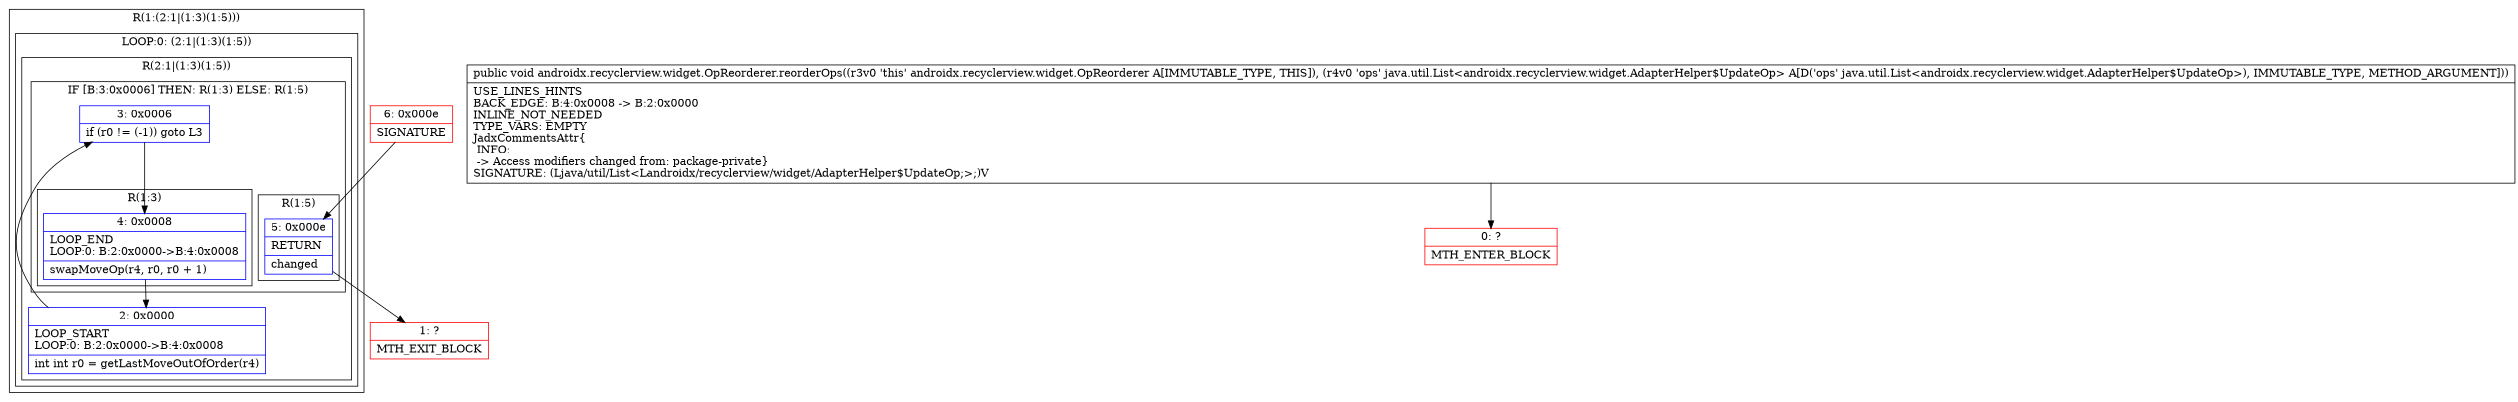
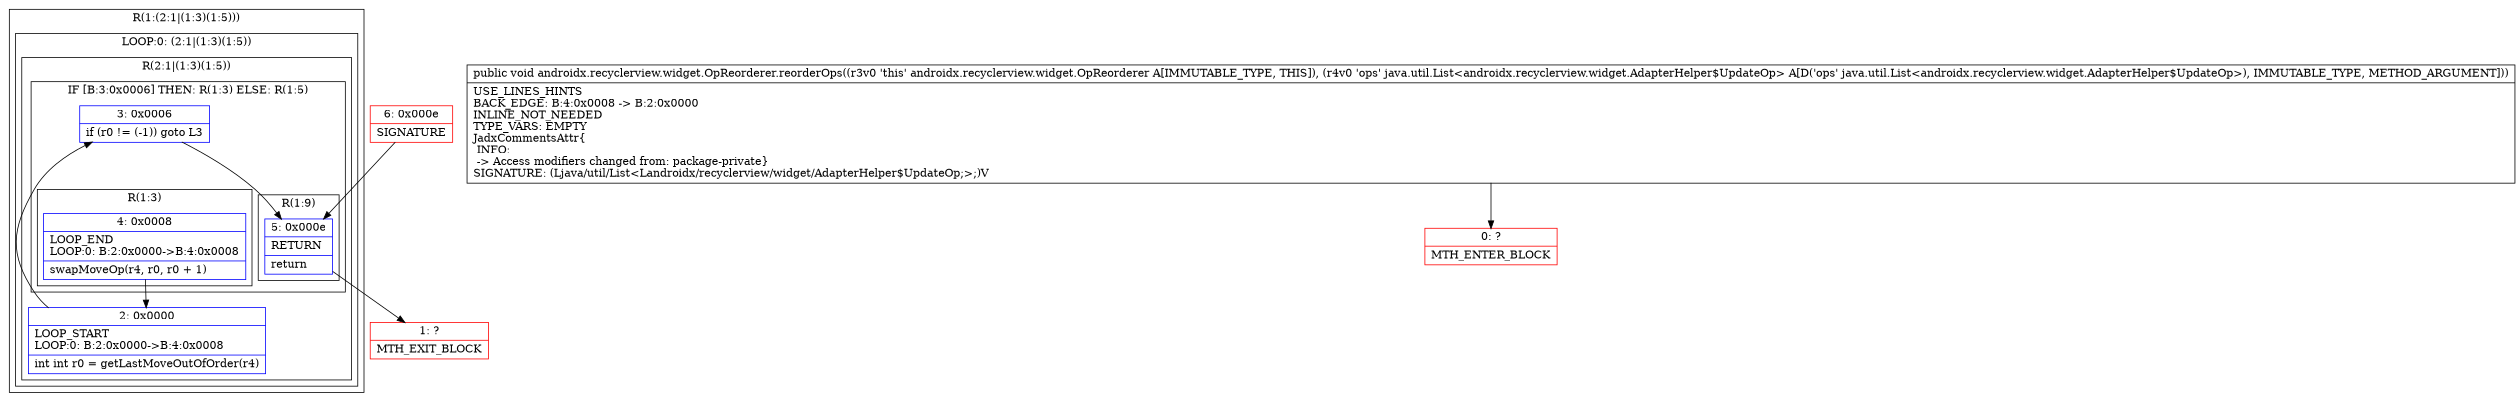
edge "3: 0x0006" -> "4: 0x0008": now "3: 0x0006" -> "5: 0x000e"
cluster "R(1:5)": label "R(1:5)" -> "R(1:9)"
node "5: 0x000e": text "changed" -> "return"
